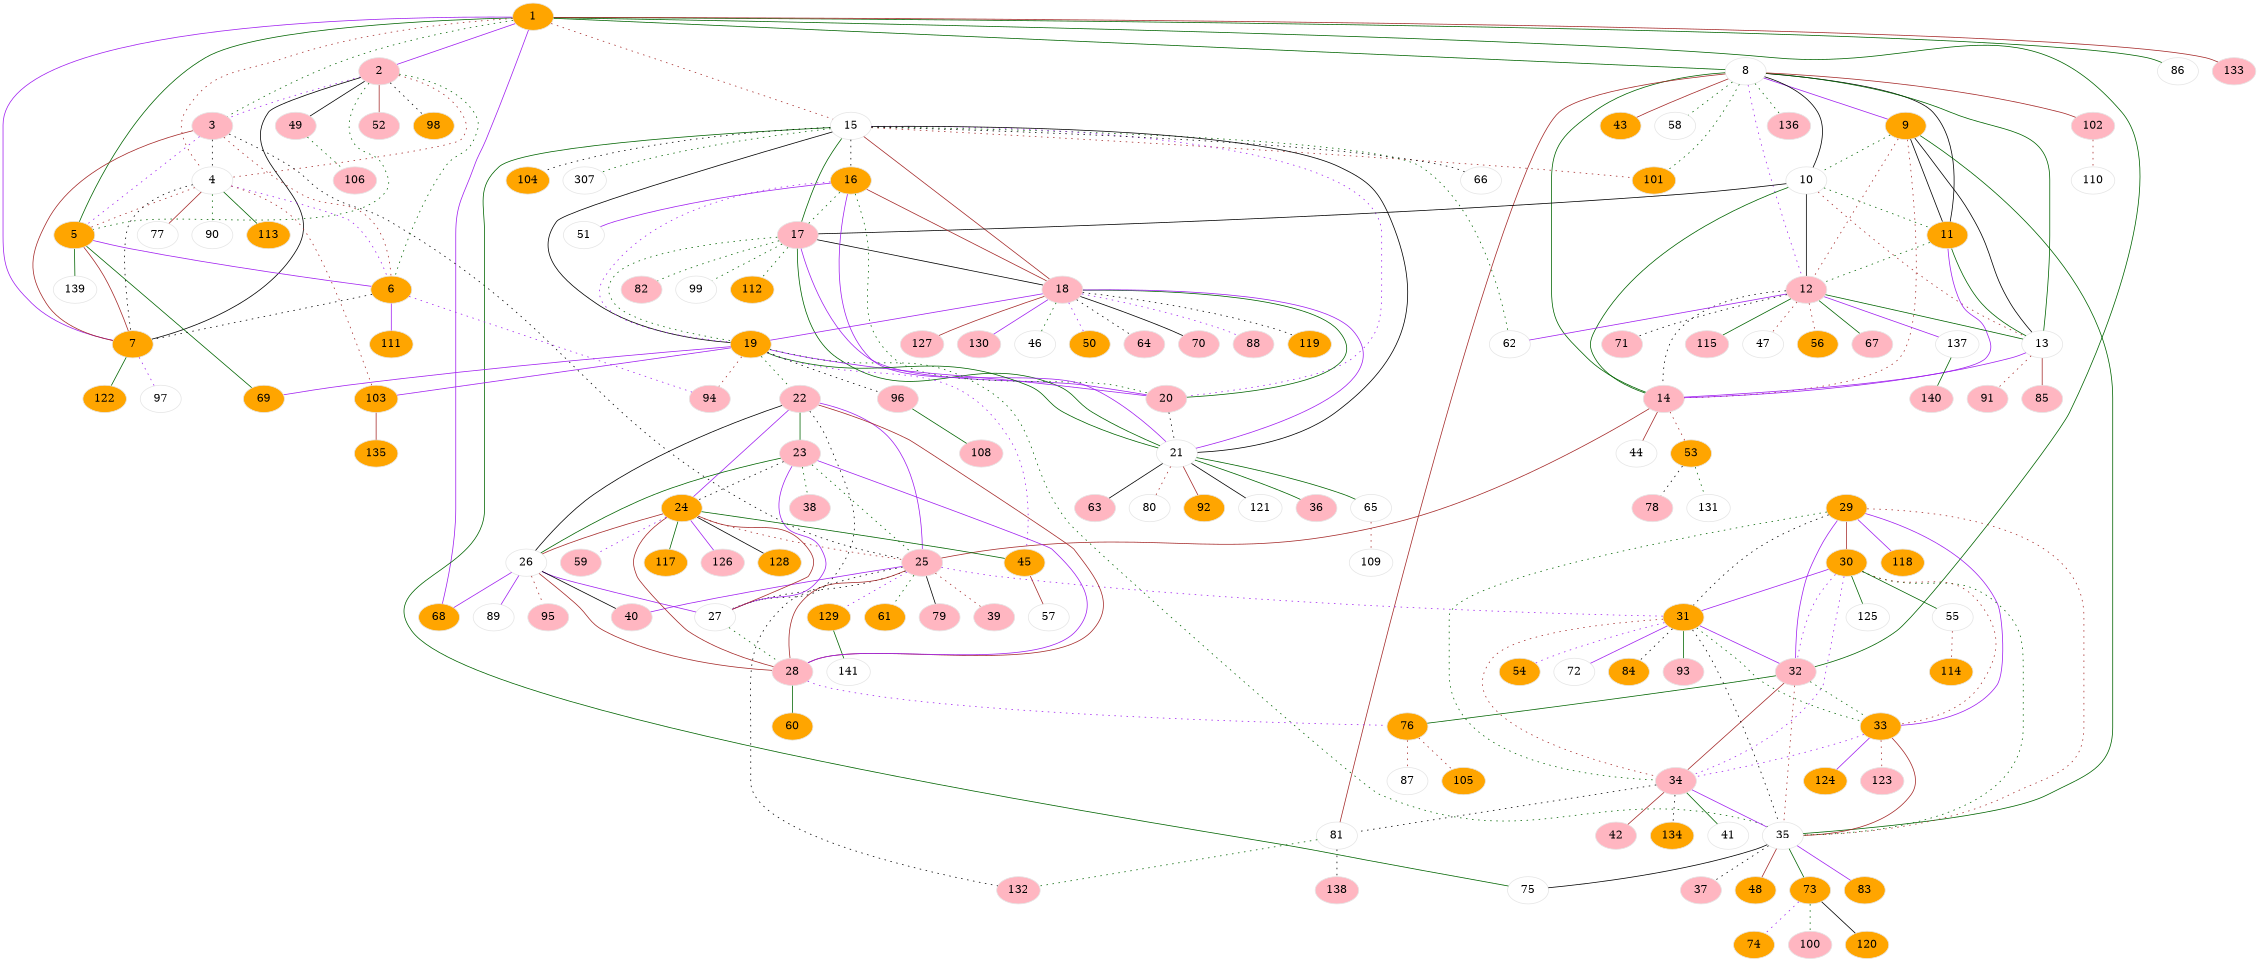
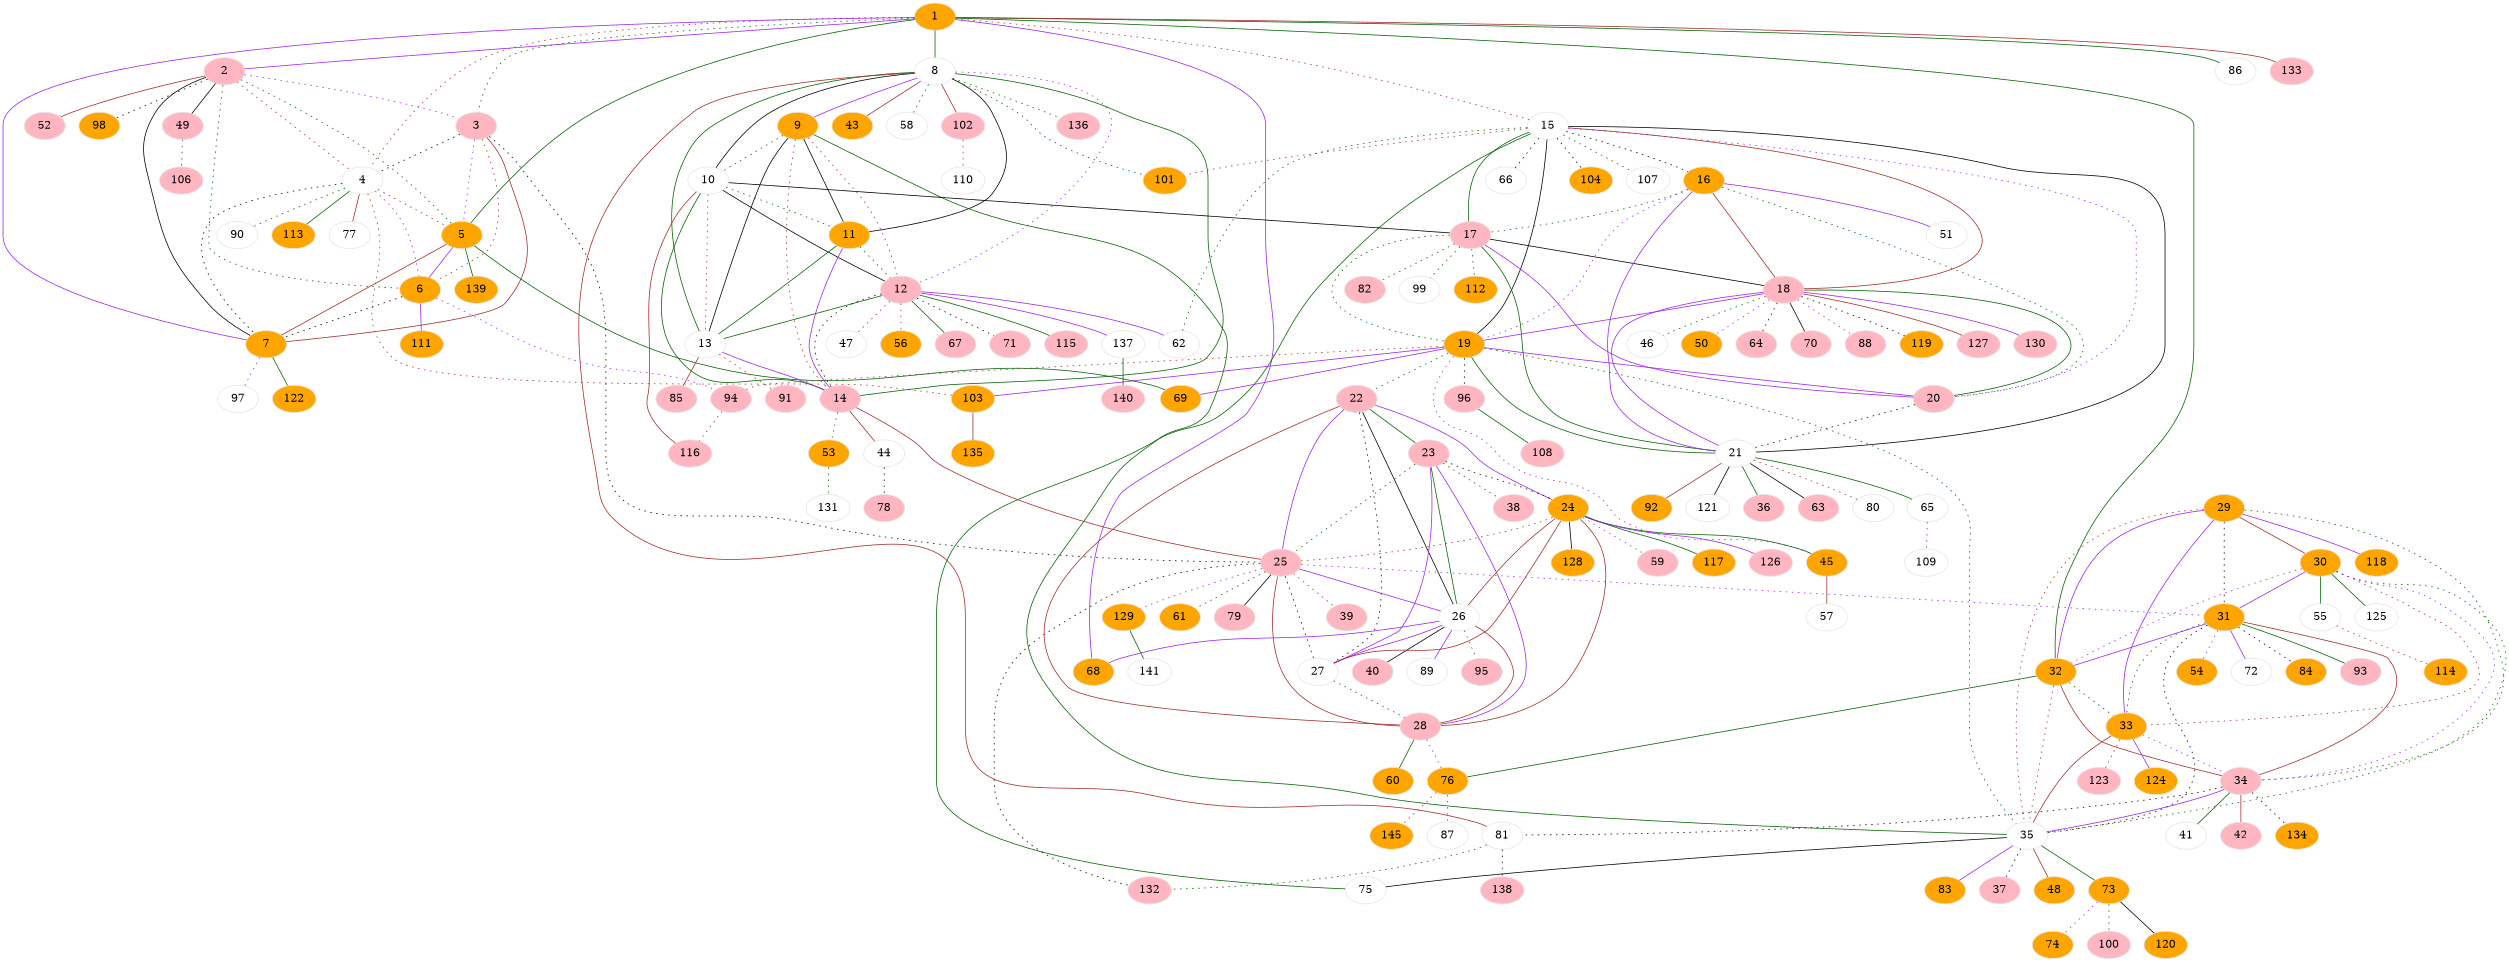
node "307": label "307" -> "107"
node "139": fillcolor white -> orange
node "116": added
edge "53" -- "78": now "44" -- "78"
edge "25" -- "40": now "25" -- "26"
node "32": fillcolor lightpink -> orange
edge "31" -- "34": style dotted -> solid
node "105": label "105" -> "145"
